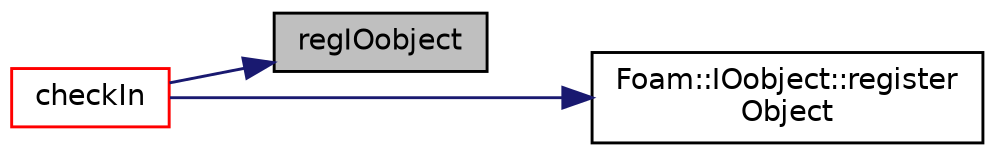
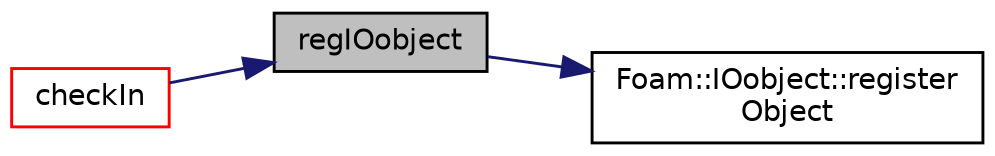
edge "checkIn" -> "Foam::IOobject::register Object": now "regIOobject" -> "Foam::IOobject::register Object"
